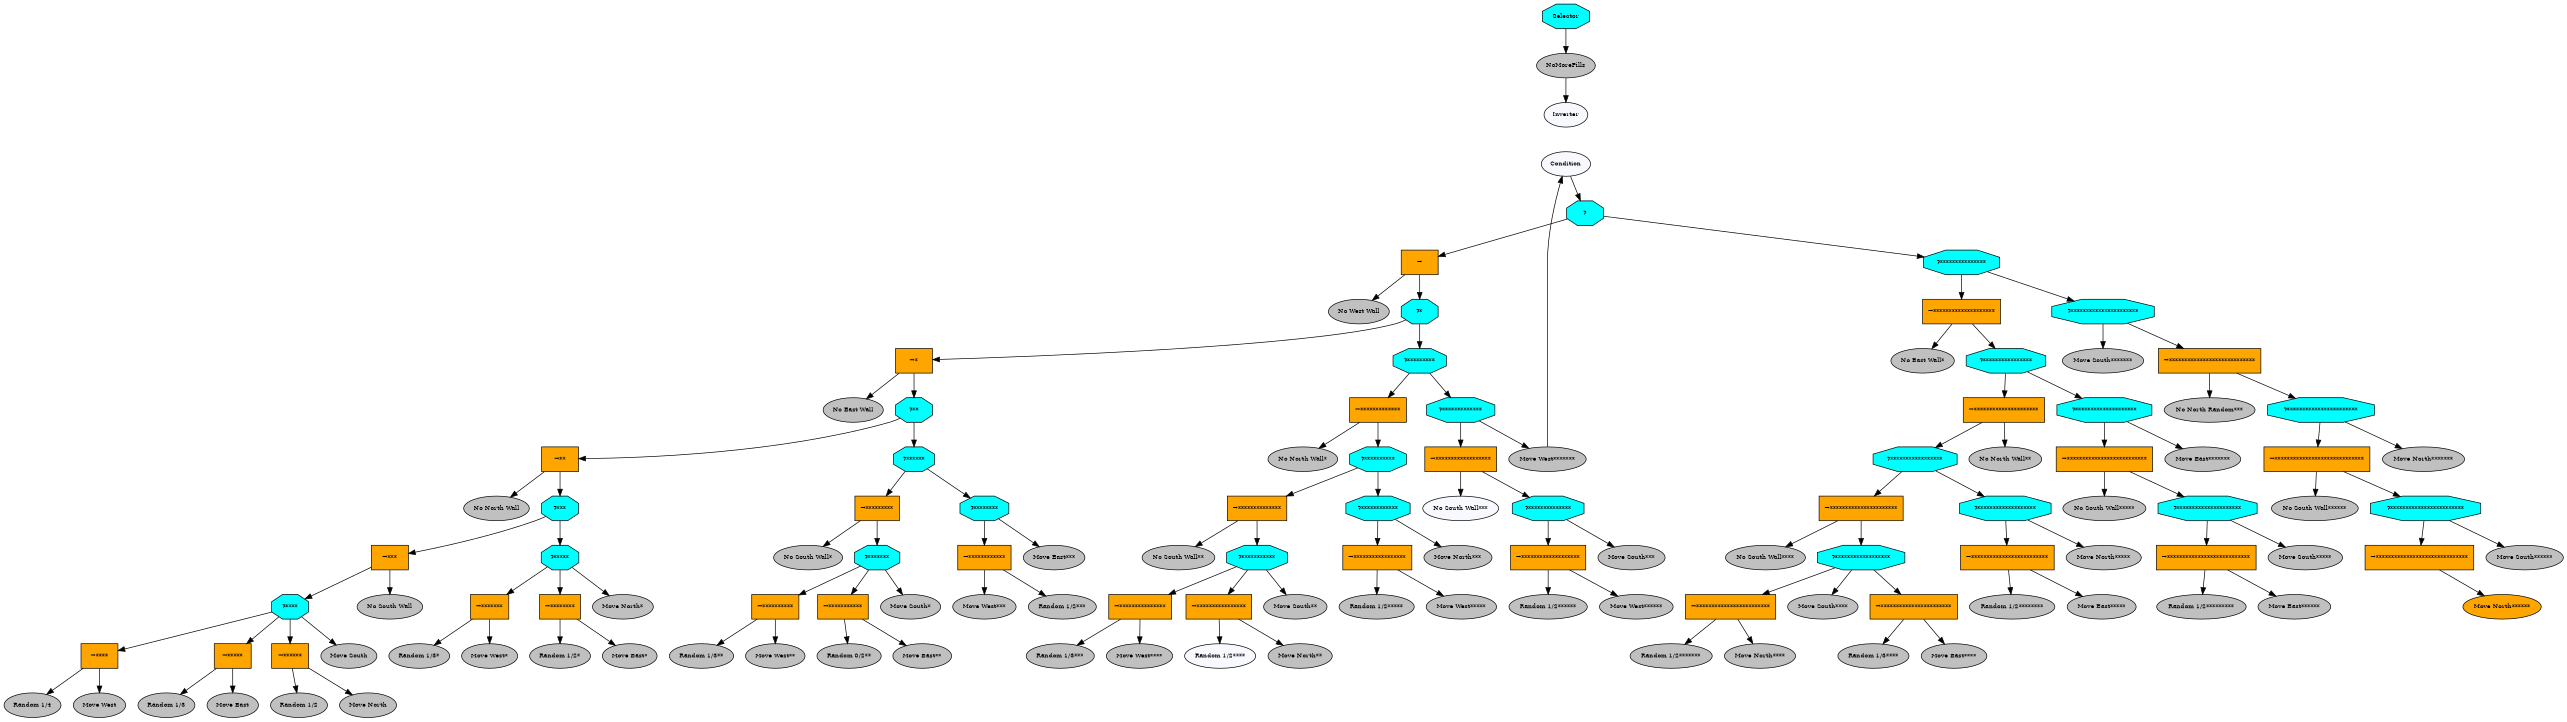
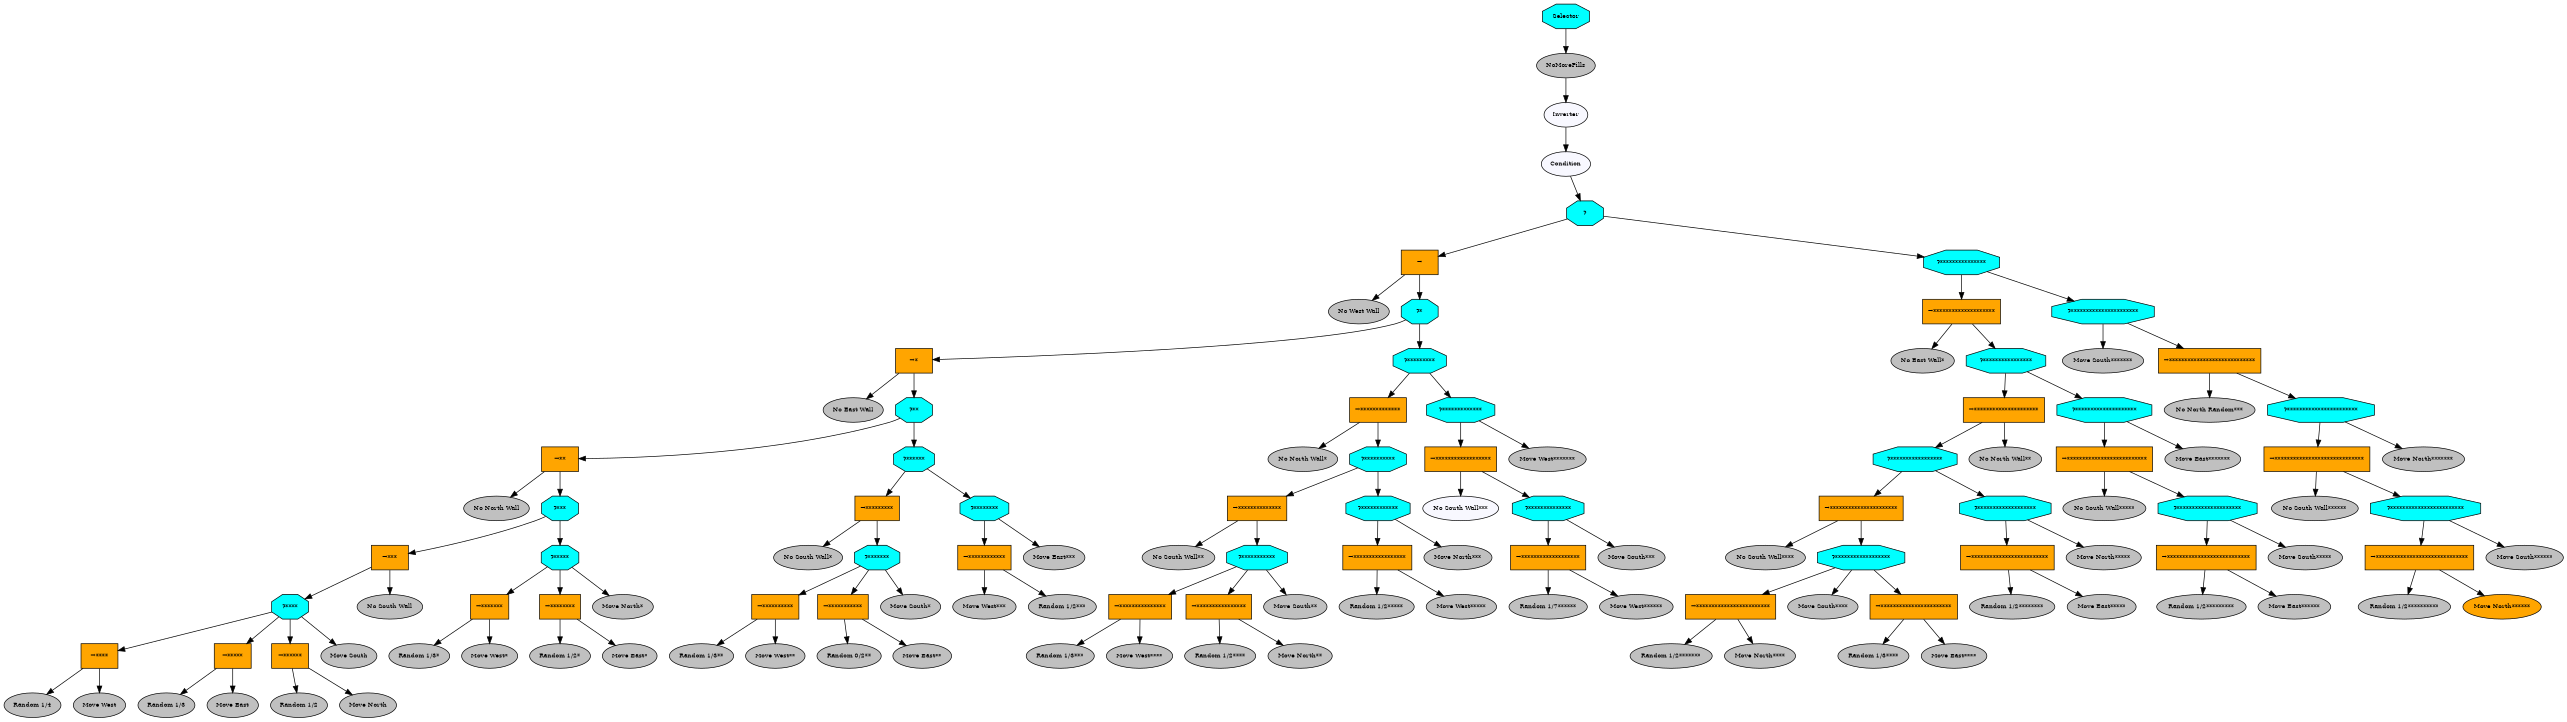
edge "Move West*******" -> "Condition": now "Inverter" -> "Condition"
node "Random 1/2******": label "Random 1/2******" -> "Random 1/7******"
node "Random 1/2**********": added
node "Random 1/2****": fillcolor ghostwhite -> gray
